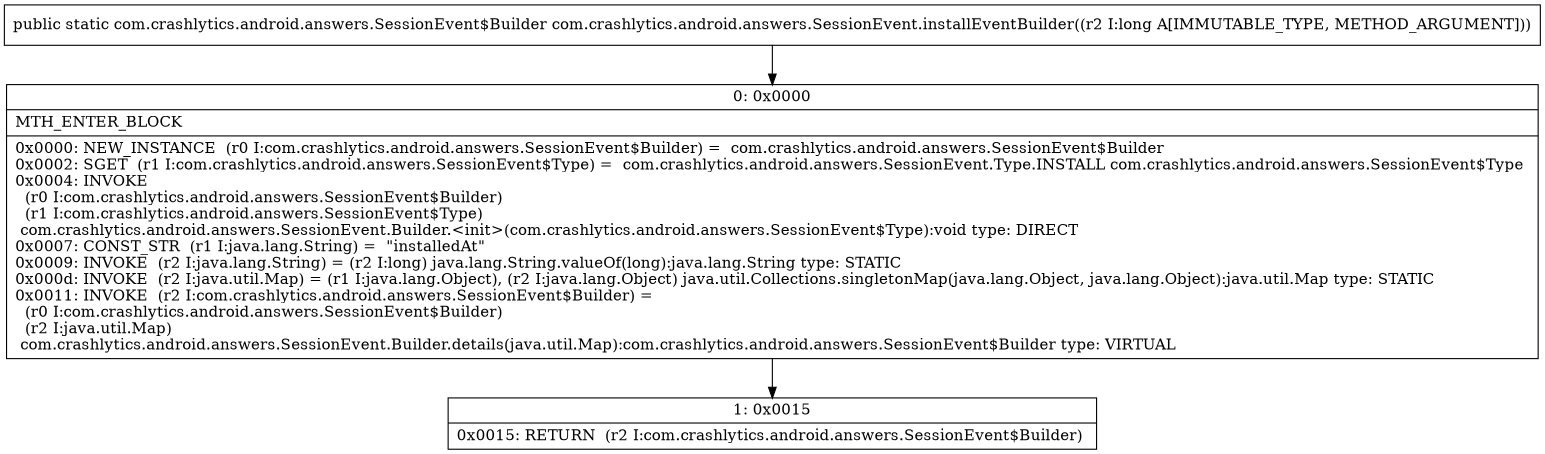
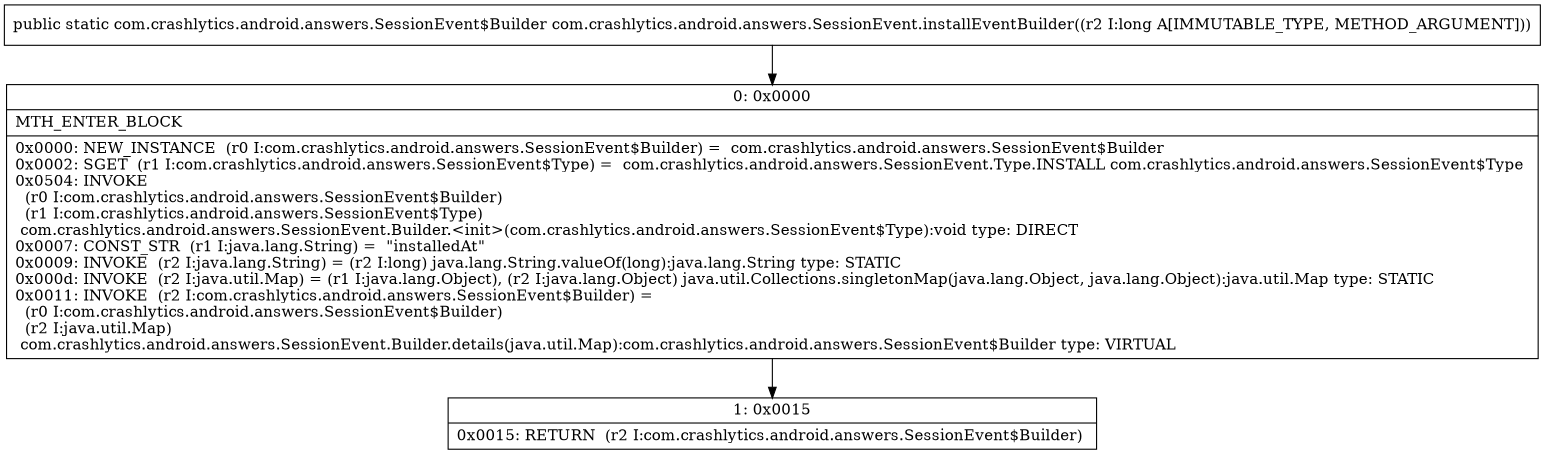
node "0: 0x0000": text "0x0004: INVOKE" -> "0x0504: INVOKE"
